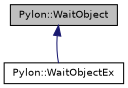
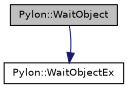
edge "Pylon::WaitObjectEx" -> "Pylon::WaitObject": reversed
